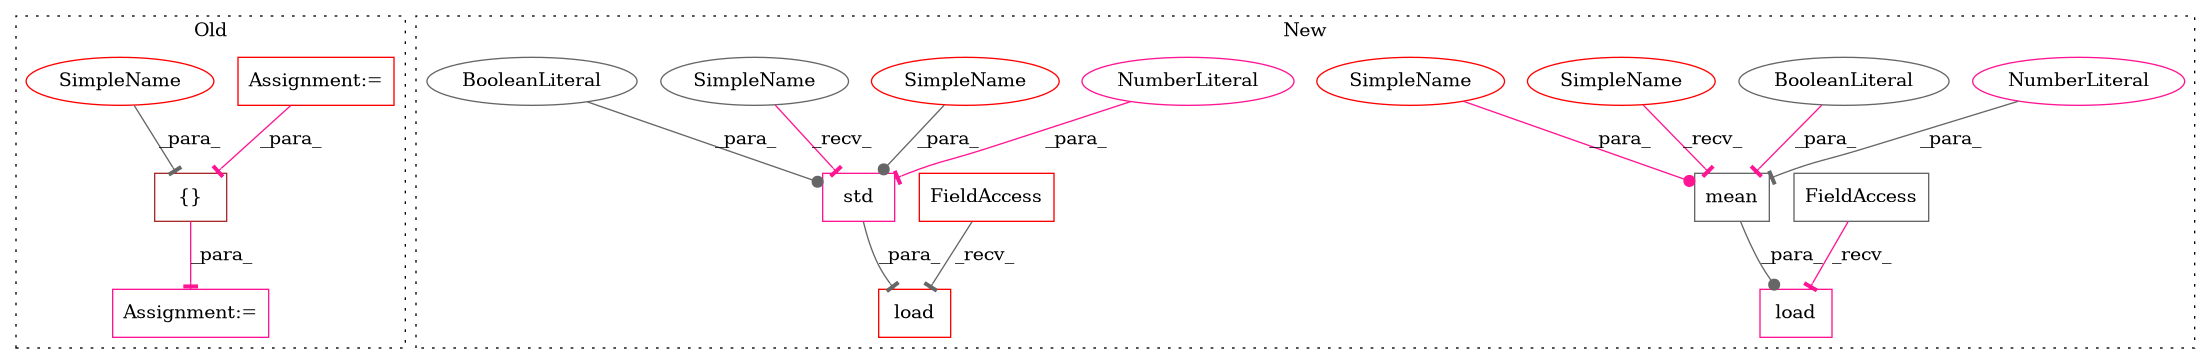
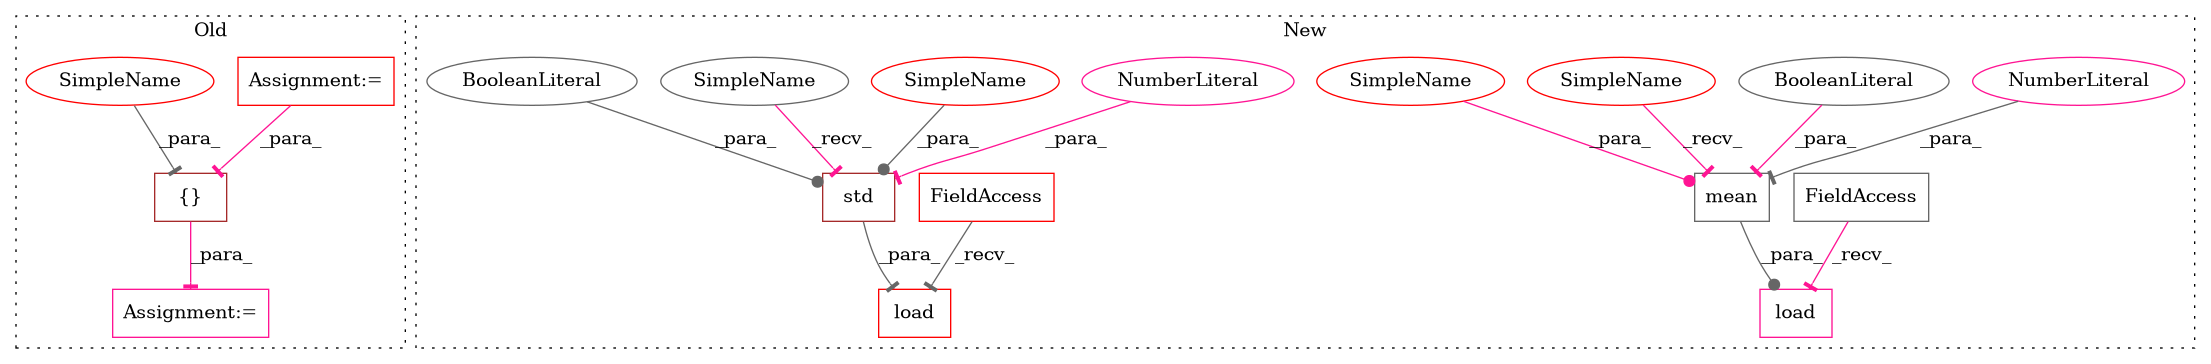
node "std": color deeppink -> brown
